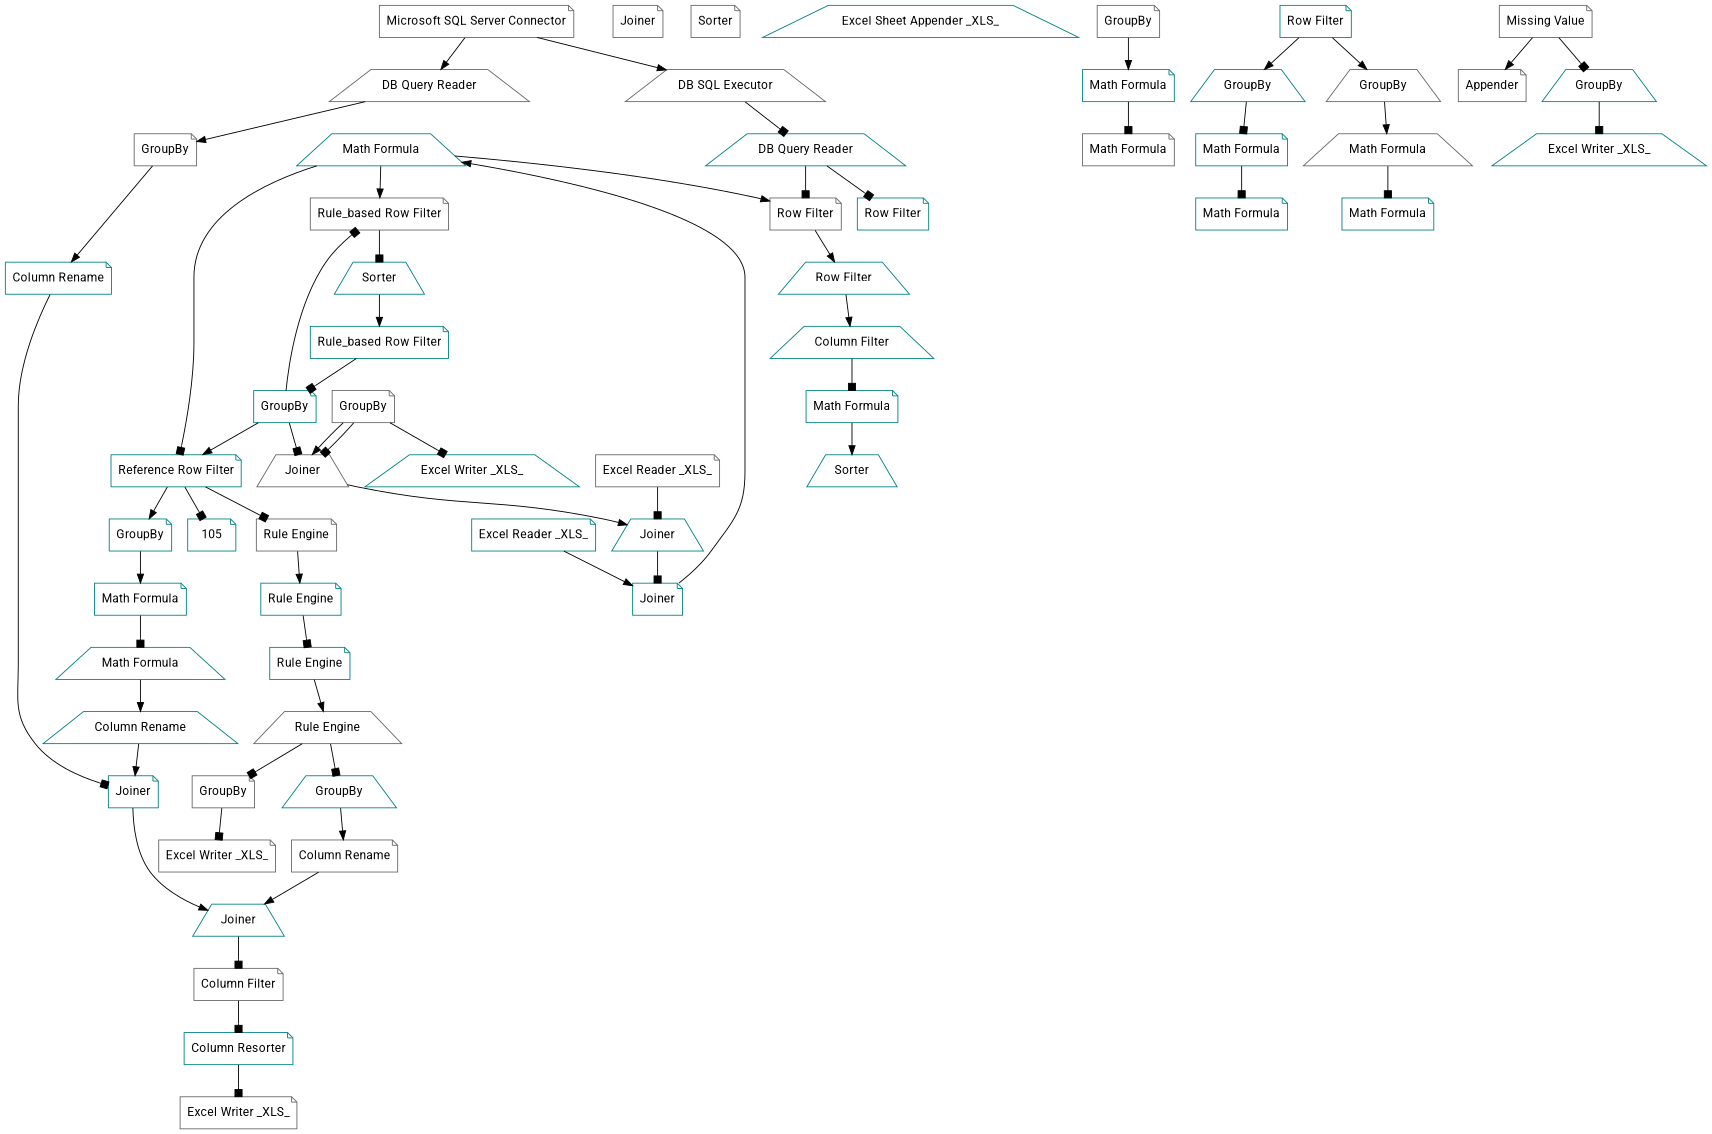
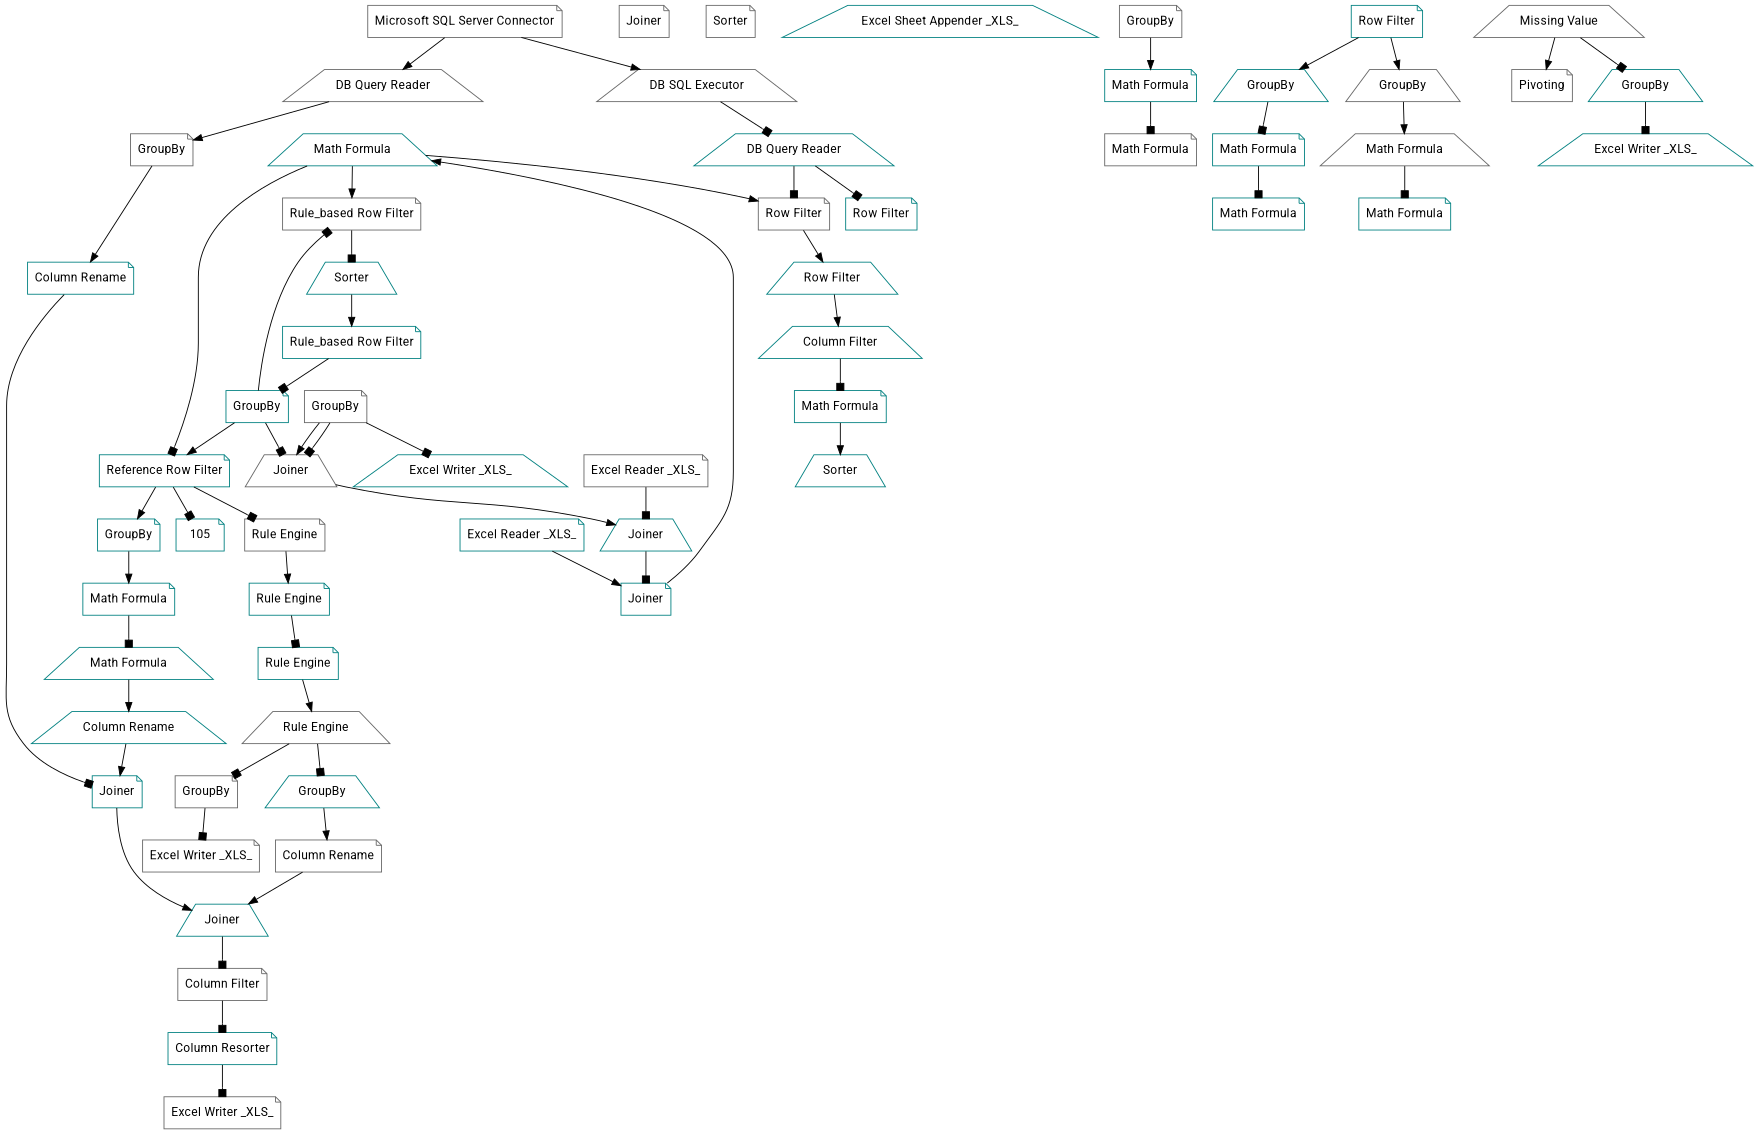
node "Missing Value": shape note -> trapezium
node "Appender": label "Appender" -> "Pivoting"
